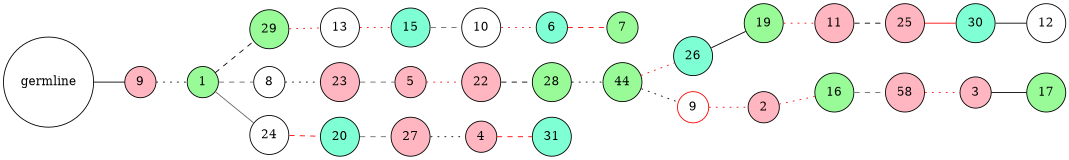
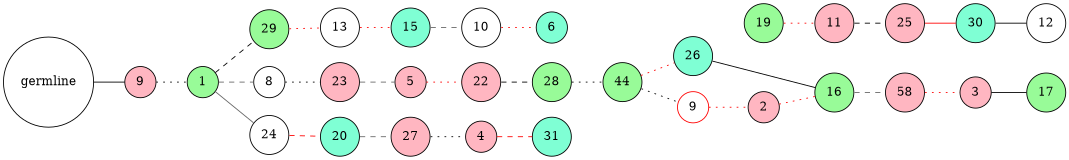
node "7": removed
edge "19" -- "26": now "16" -- "26"
